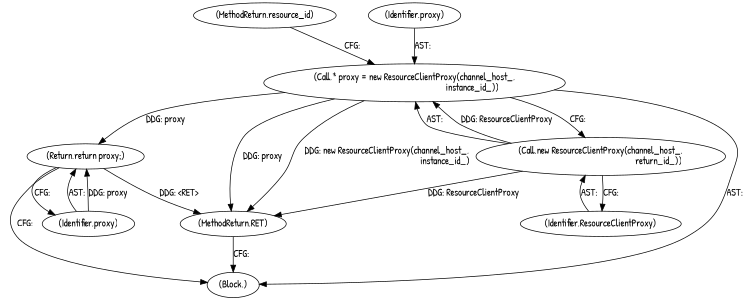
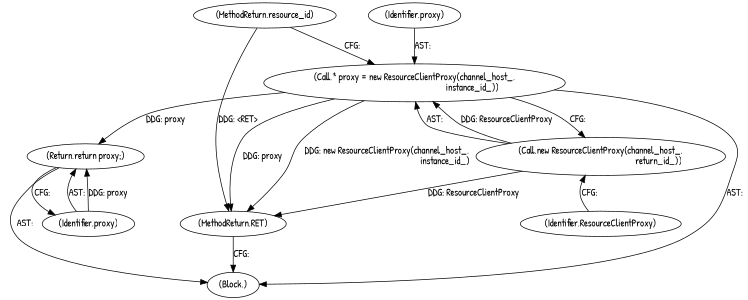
edge "(Call,new ResourceClientProxy(channel_host_, return_id_))" -> "(Identifier,ResourceClientProxy)": removed, label "CFG:"
edge "(Return,return proxy;)" -> "(MethodReturn,RET)": now "(MethodReturn,resource_id)" -> "(MethodReturn,RET)"
edge "(Identifier,ResourceClientProxy)" -> "(Call,new ResourceClientProxy(channel_host_, return_id_))": label "AST: " -> "CFG: "
edge "(Return,return proxy;)" -> "(Block,)": label "CFG: " -> "AST: "
